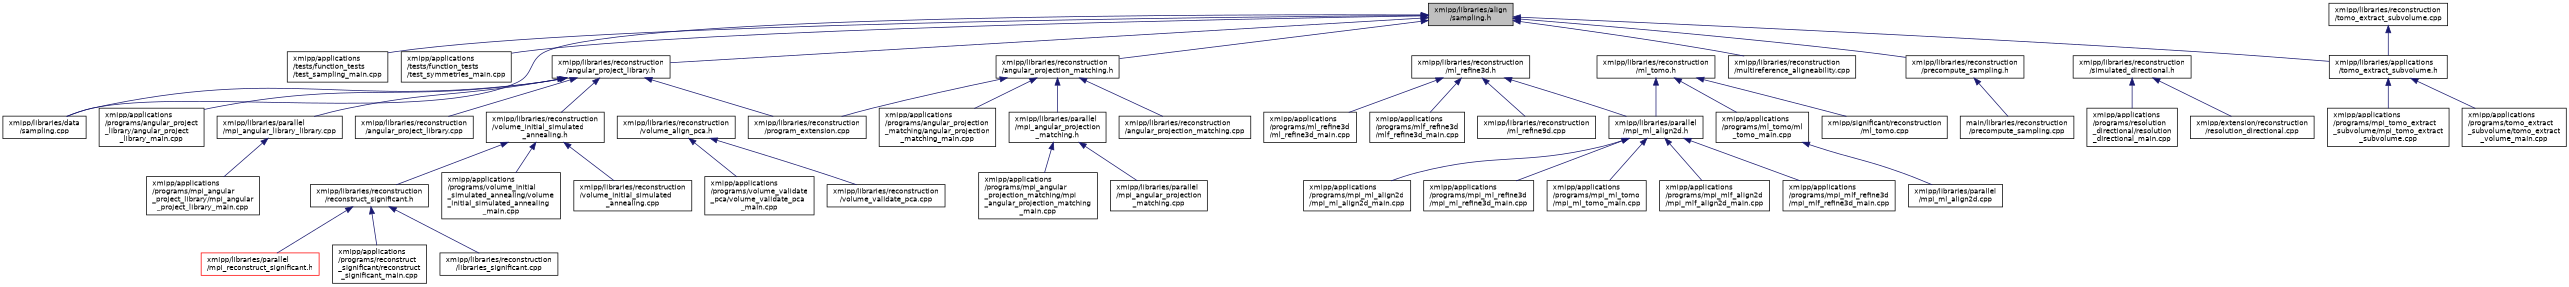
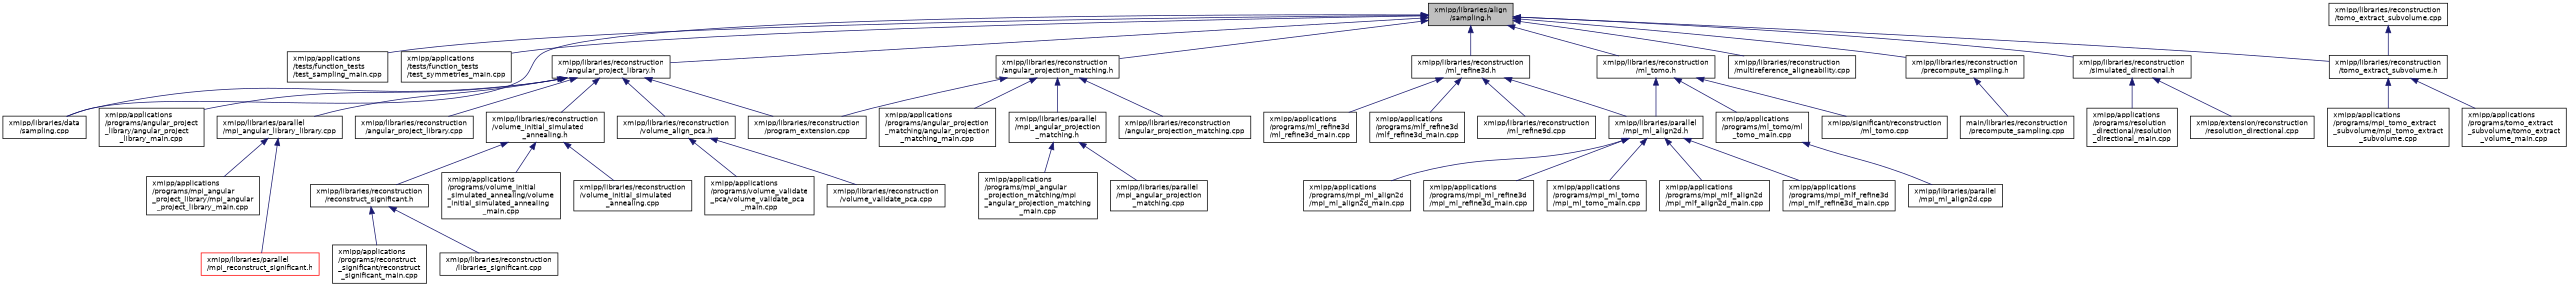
edge "xmipp/libraries/reconstruction /simulated_directional.h" -> "xmipp/libraries/align /sampling.h": added
edge "xmipp/libraries/reconstruction /ml_tomo.h" -> "xmipp/libraries/align /sampling.h": added
edge "xmipp/libraries/reconstruction /ml_refine3d.h" -> "xmipp/libraries/align /sampling.h": added
node "xmipp/libraries/applications /tomo_extract_subvolume.h": label "xmipp/libraries/applications /tomo_extract_subvolume.h" -> "xmipp/libraries/reconstruction /tomo_extract_subvolume.h"
edge "xmipp/libraries/reconstruction /volume_align_pca.h" -> "xmipp/libraries/reconstruction /angular_project_library.h": added
edge "xmipp/libraries/parallel /mpi_reconstruct_significant.h" -> "xmipp/libraries/reconstruction /reconstruct_significant.h": now "xmipp/libraries/parallel /mpi_reconstruct_significant.h" -> "xmipp/libraries/parallel /mpi_angular_library_library.cpp"
